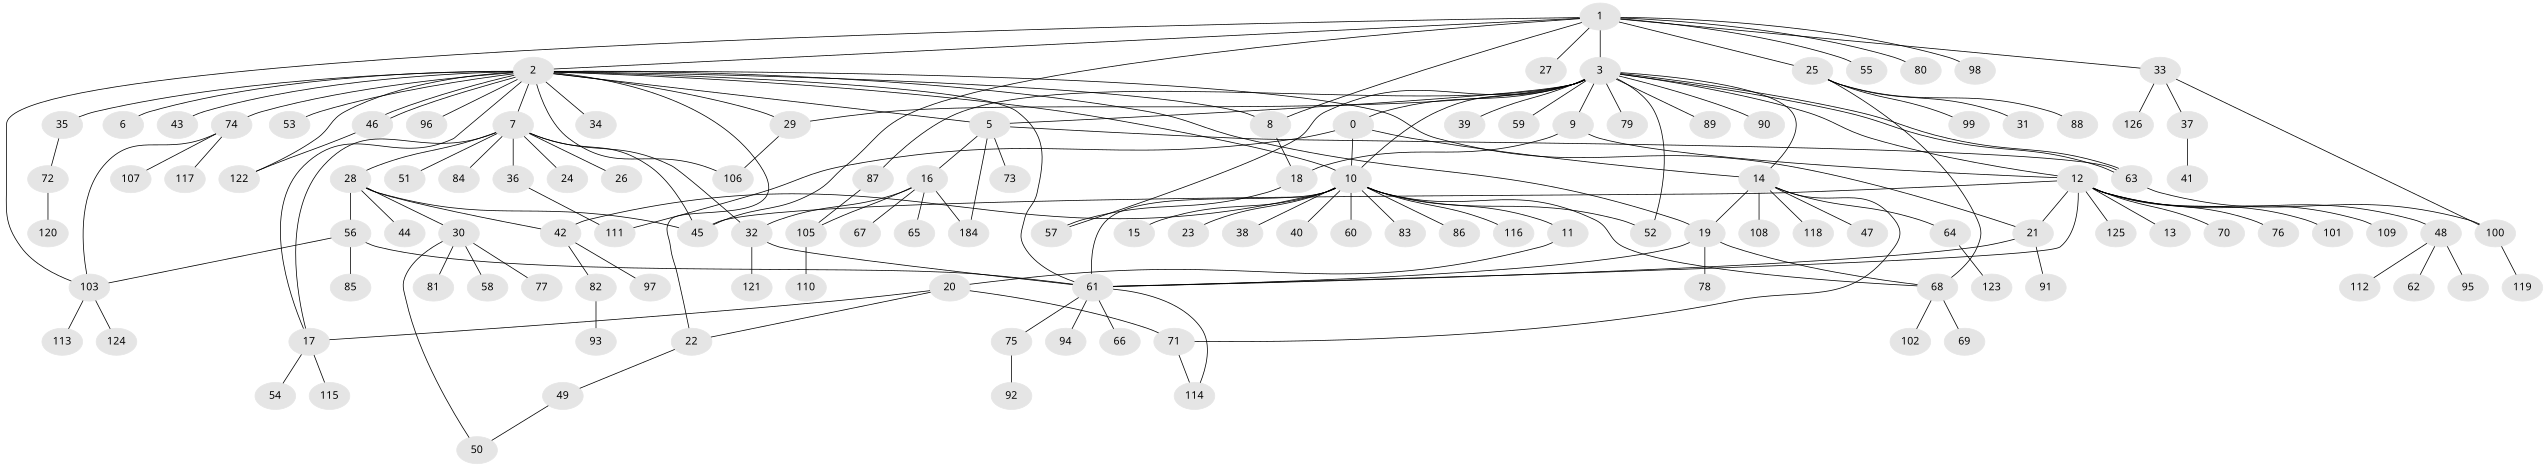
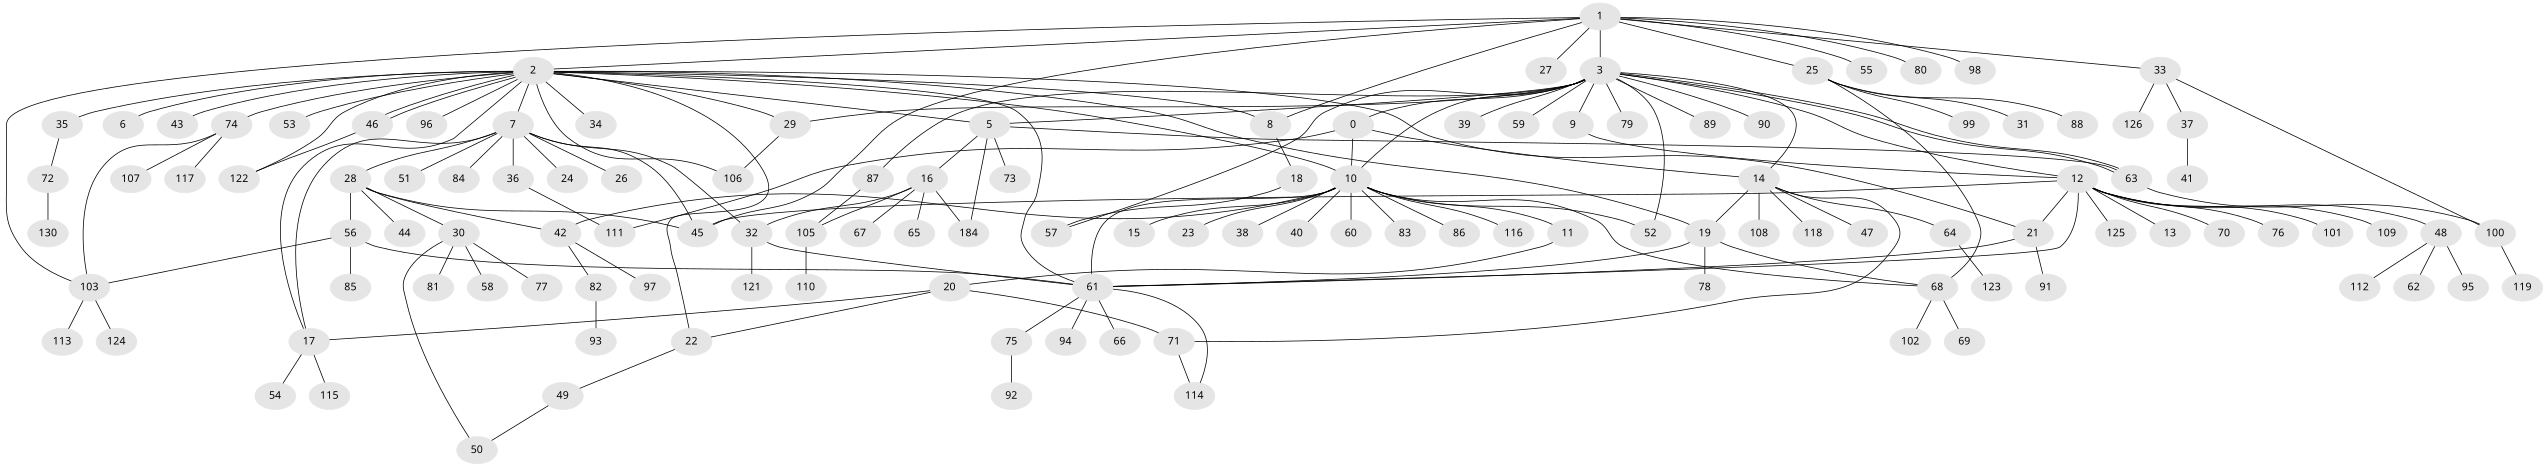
edge "9" -- "18": removed
node "120": label "120" -> "130"
